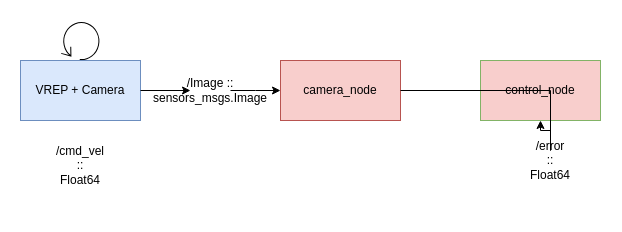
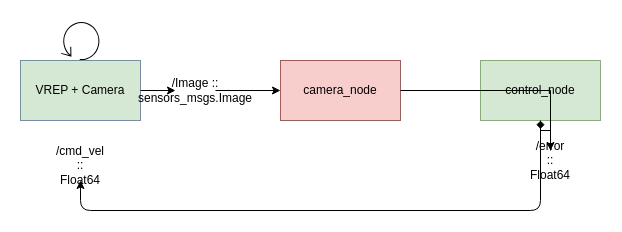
node "VREP + Camera": fillcolor #dae8fc -> #d5e8d4
node "/Image :: sensors_msgs.Image": moved (211, 91) -> (196, 91)
edge "camera_node" -- "/error :: Float64": arrowhead none -> classic
node "control_node": fillcolor #f8cecc -> #d5e8d4
edge "/error :: Float64" -> "control_node": arrowhead classic -> diamond
edge "control_node" -> "/cmd_vel :: Float64": added
